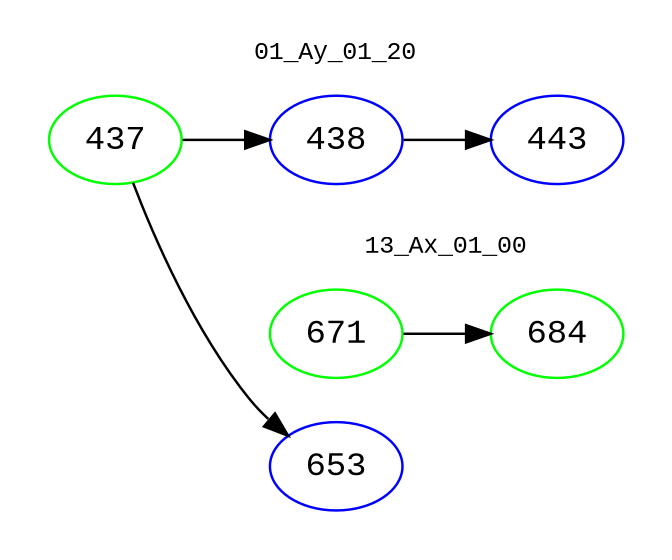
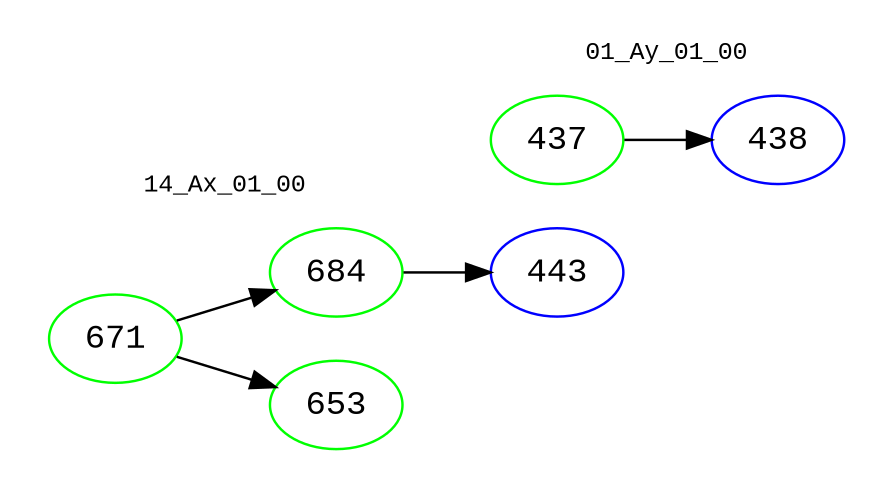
cluster "01_Ay_01_20": label "01_Ay_01_20" -> "01_Ay_01_00"
edge "438" -> "443": now "684" -> "443"
cluster "13_Ax_01_00": label "13_Ax_01_00" -> "14_Ax_01_00"
edge "437" -> "653": now "671" -> "653"
node "653": color blue -> green
